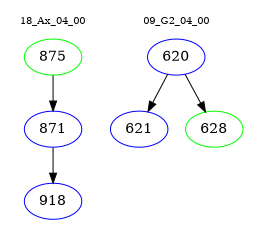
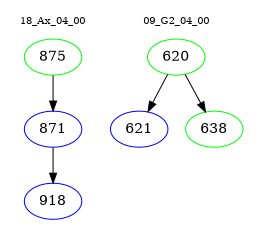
node "620": color blue -> green
node "628": label "628" -> "638"
